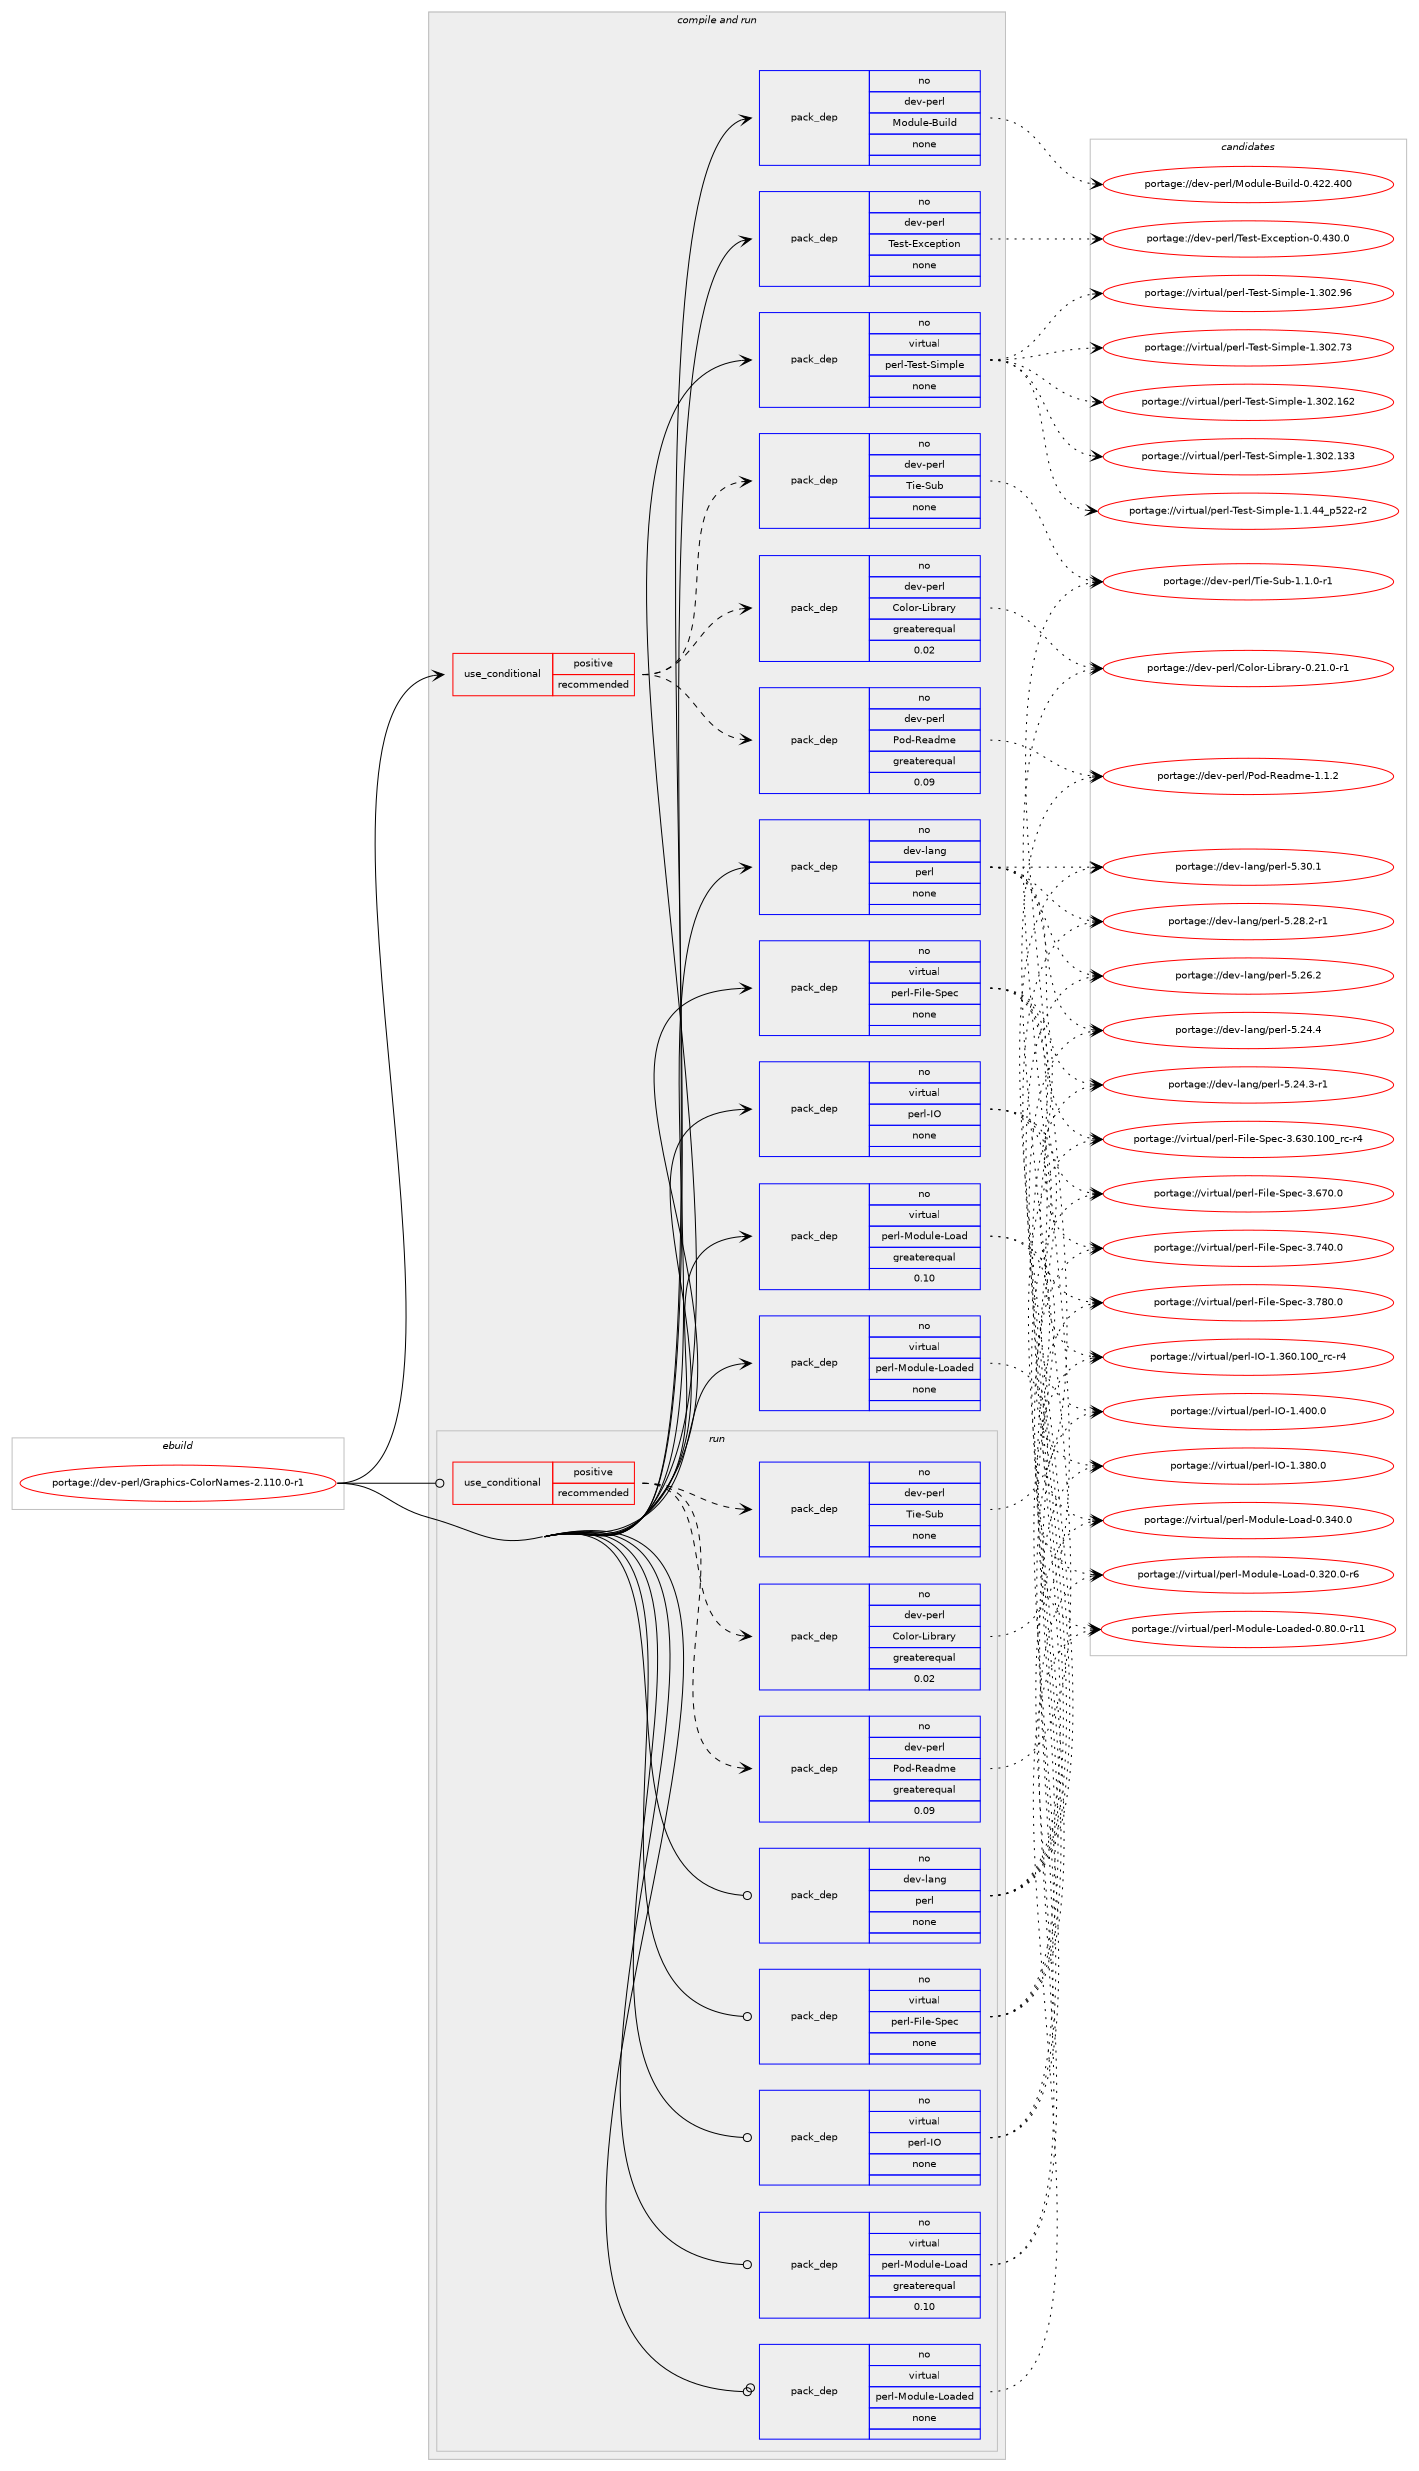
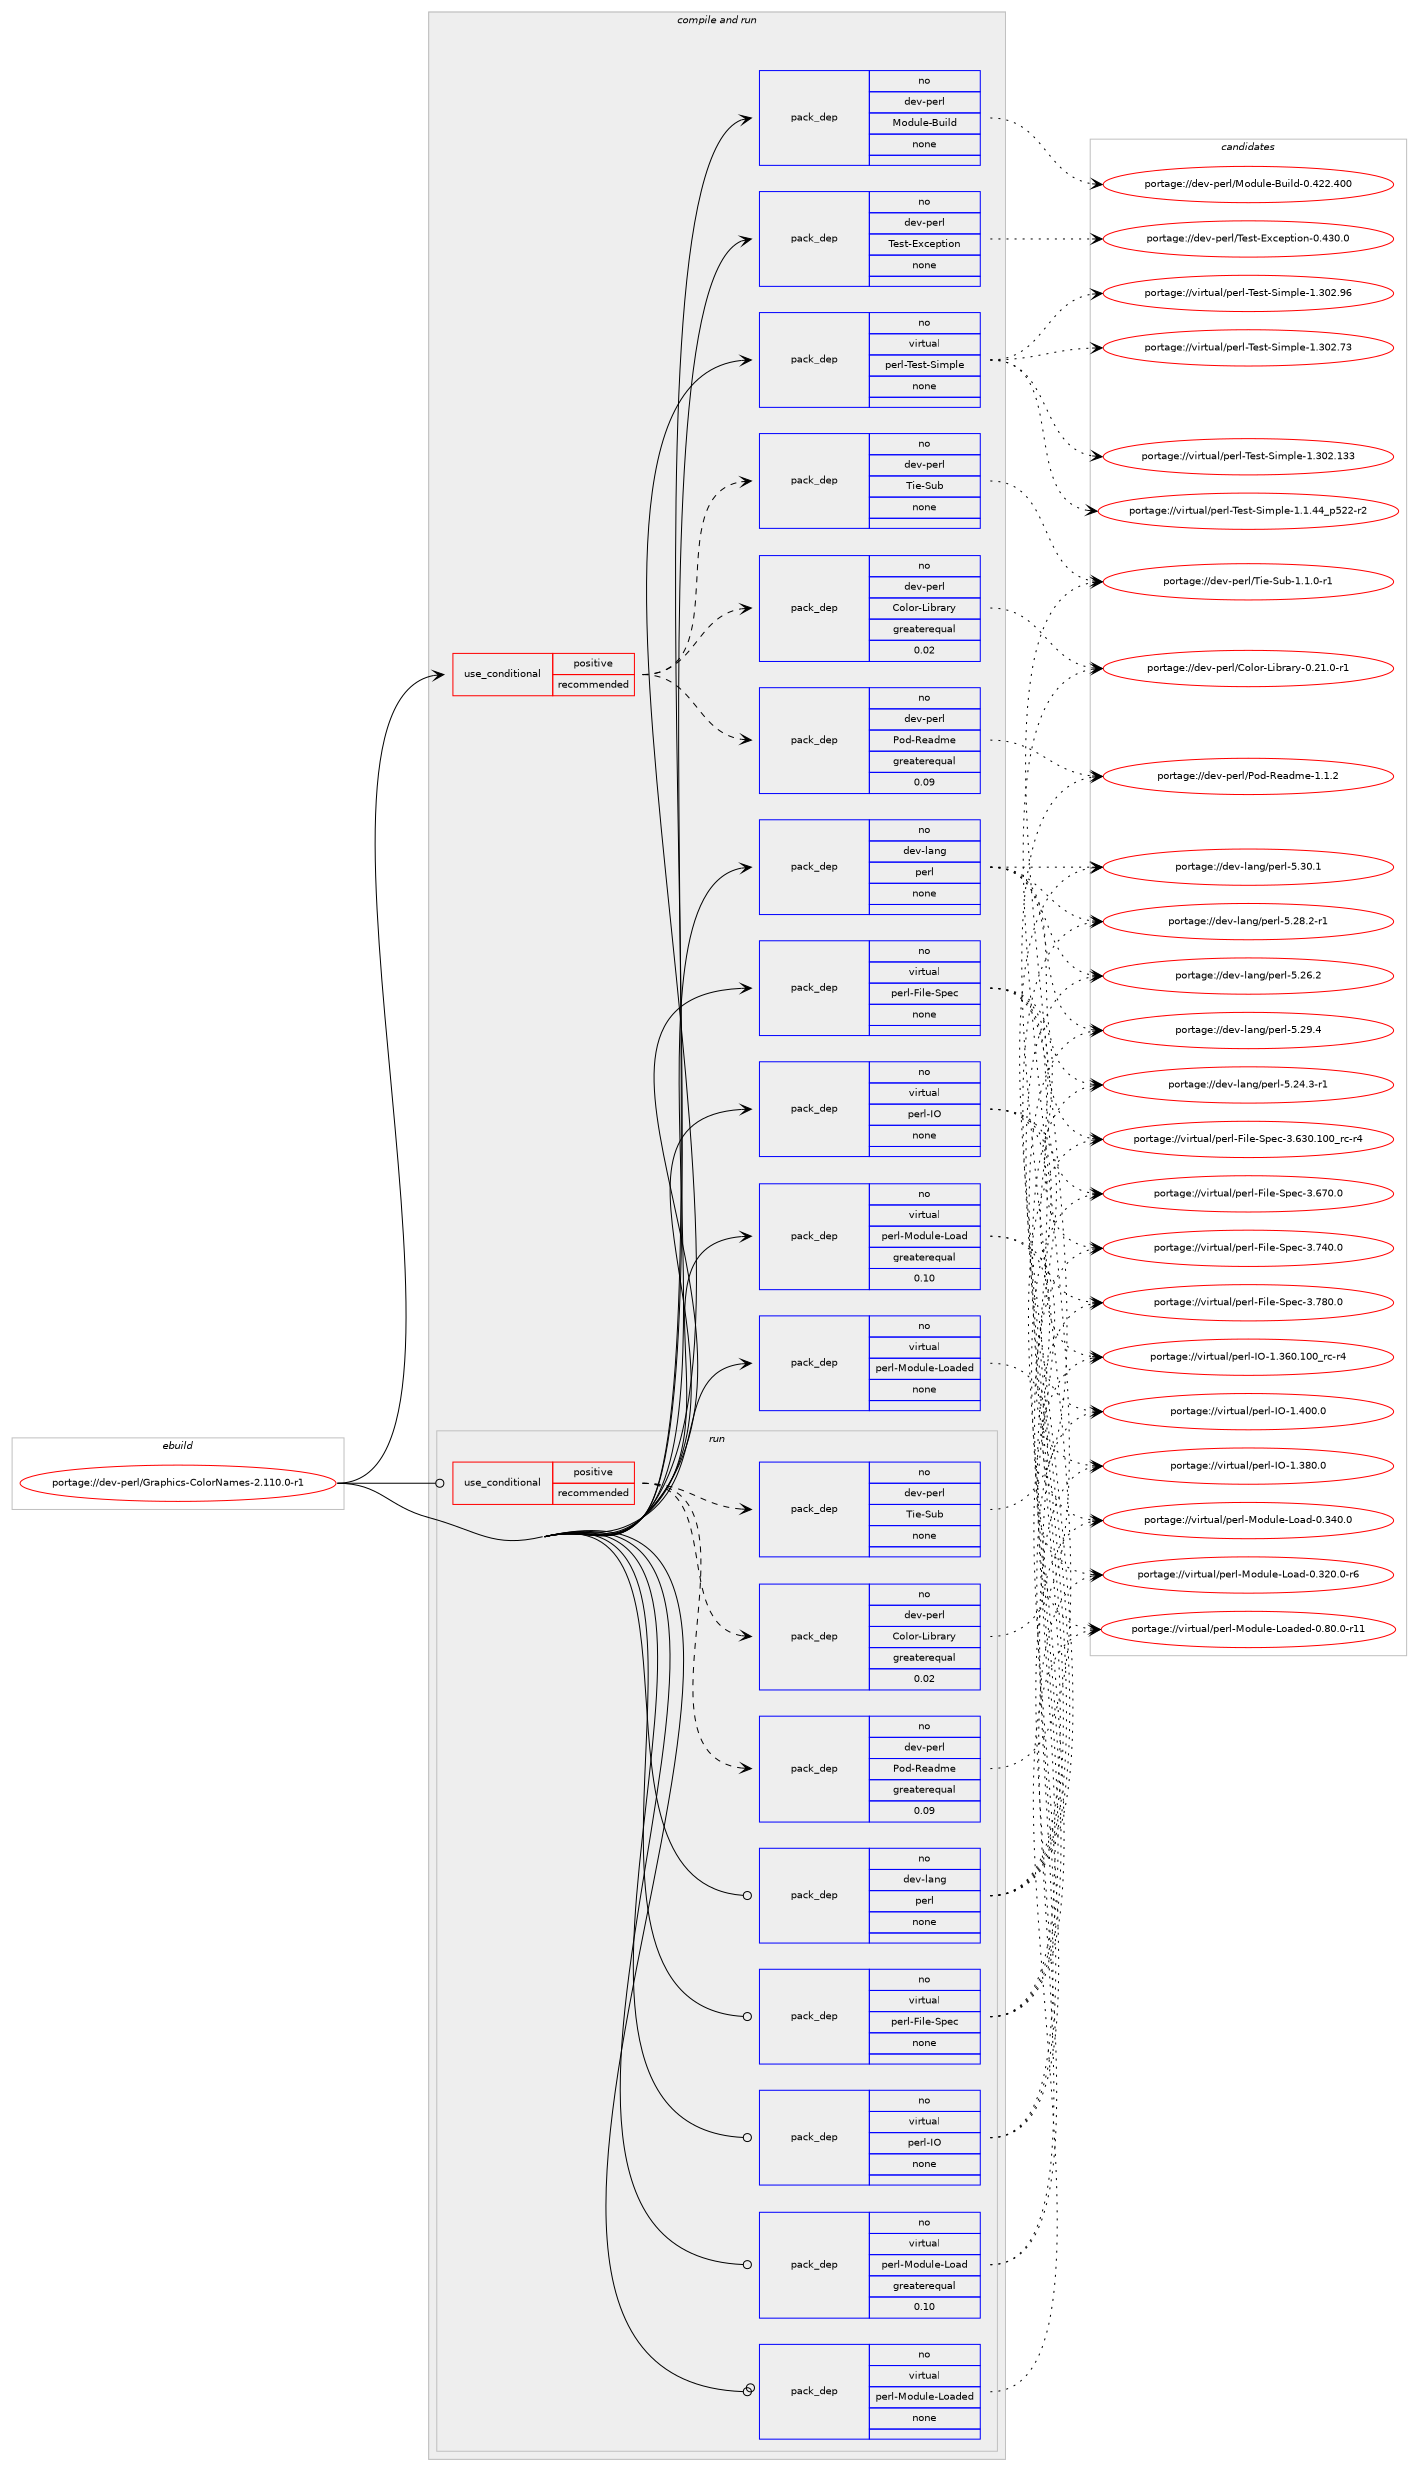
node "portage://virtual/perl-Test-Simple-1.302.162": removed
node "portage://dev-lang/perl-5.24.4": label "portage://dev-lang/perl-5.24.4" -> "portage://dev-lang/perl-5.29.4"
